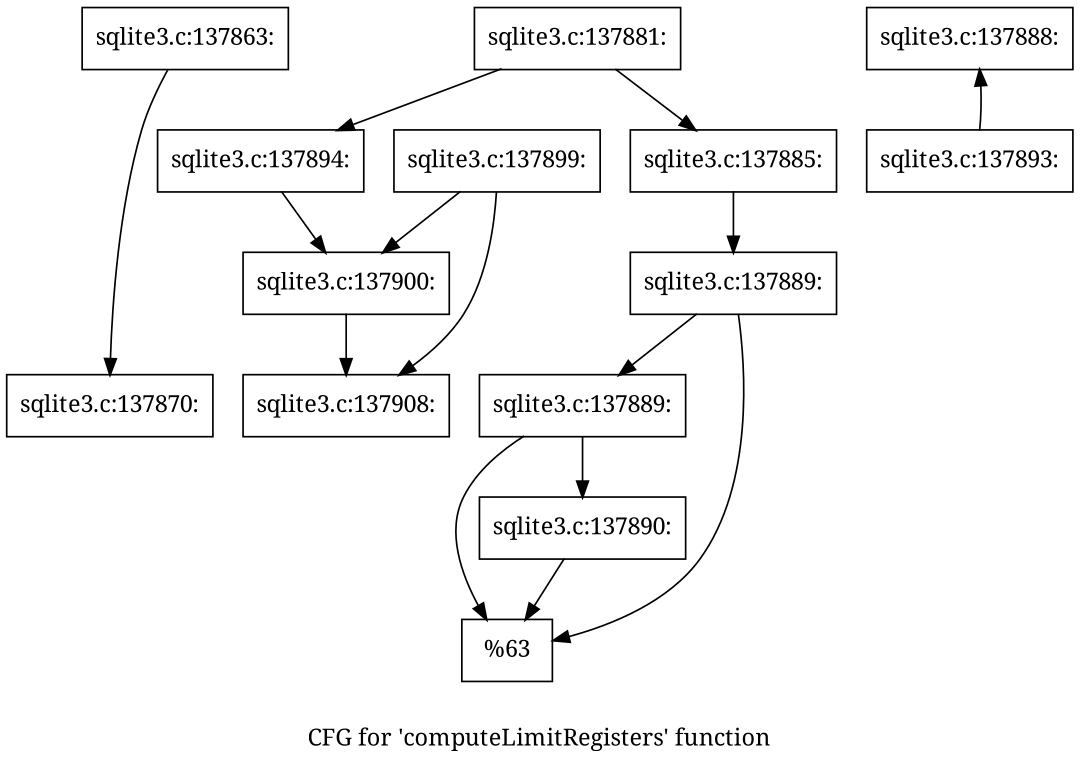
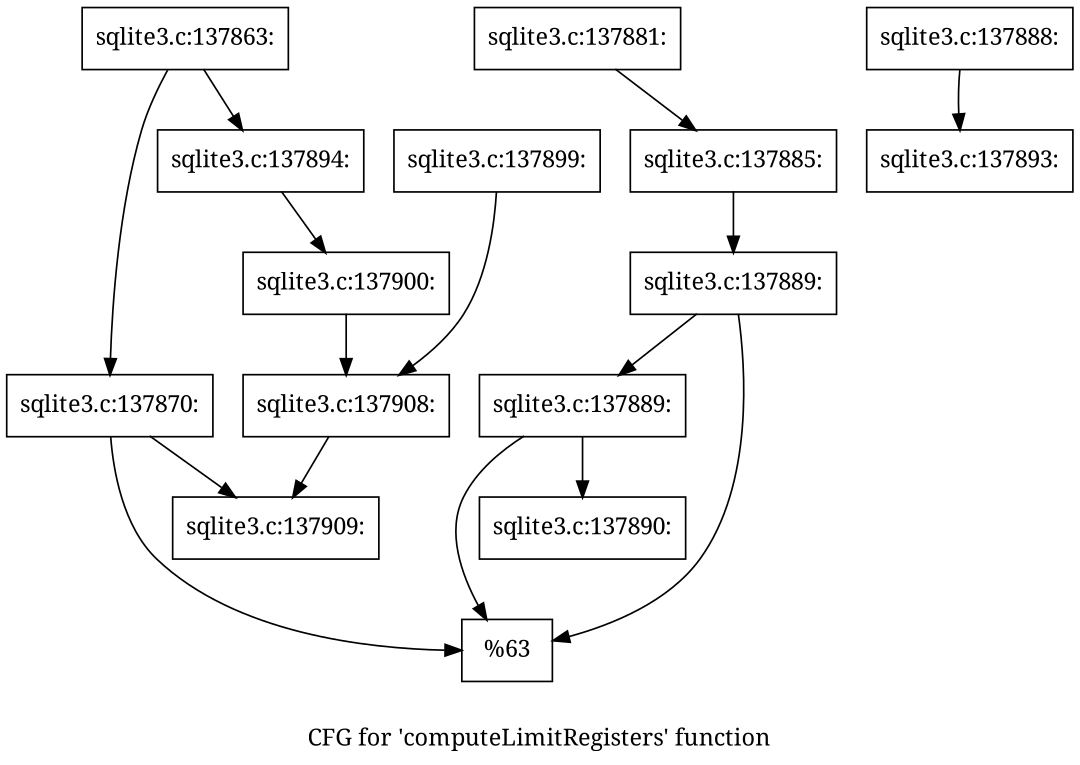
edge "sqlite3.c:137881:" -> "sqlite3.c:137894:": now "sqlite3.c:137863:" -> "sqlite3.c:137894:"
edge "sqlite3.c:137893:" -> "sqlite3.c:137888:": reversed
edge "sqlite3.c:137899:" -> "sqlite3.c:137900:": removed
node "sqlite3.c:137909:": added
edge "sqlite3.c:137890:" -> "%63": now "sqlite3.c:137870:" -> "%63"
